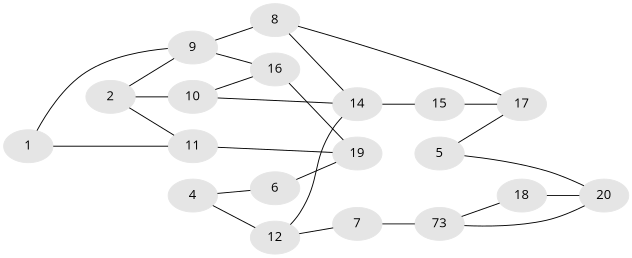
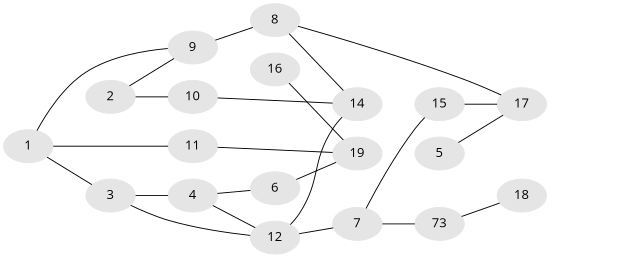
edge "9" -- "16": removed
edge "16" -- "10": removed
edge "14" -- "15": now "7" -- "15"
edge "2" -- "11": removed
node "3": added
node "20": removed
